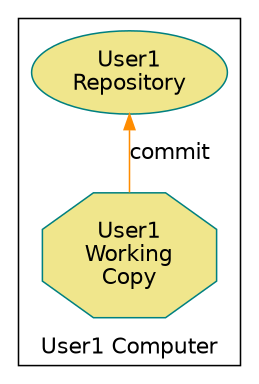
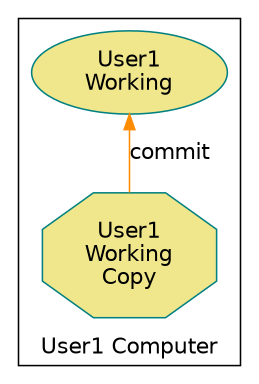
node "User1 Repository": label "User1 Repository" -> "User1 Working"
